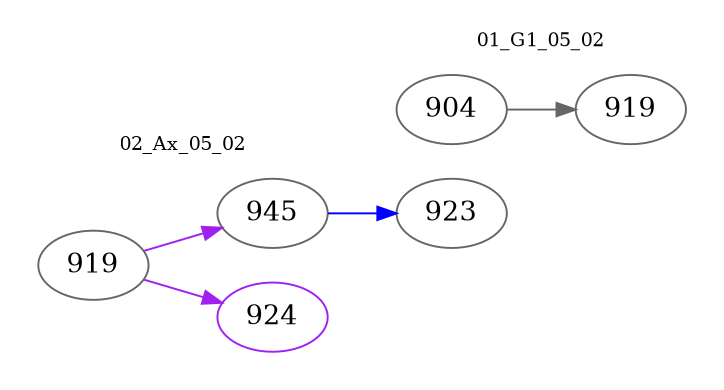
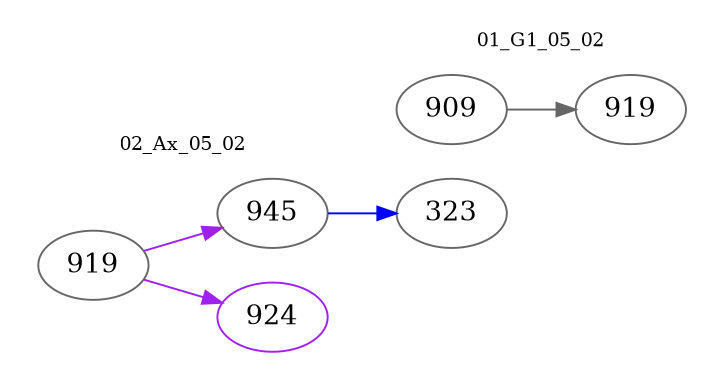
node "904": label "904" -> "909"
node "923": label "923" -> "323"
